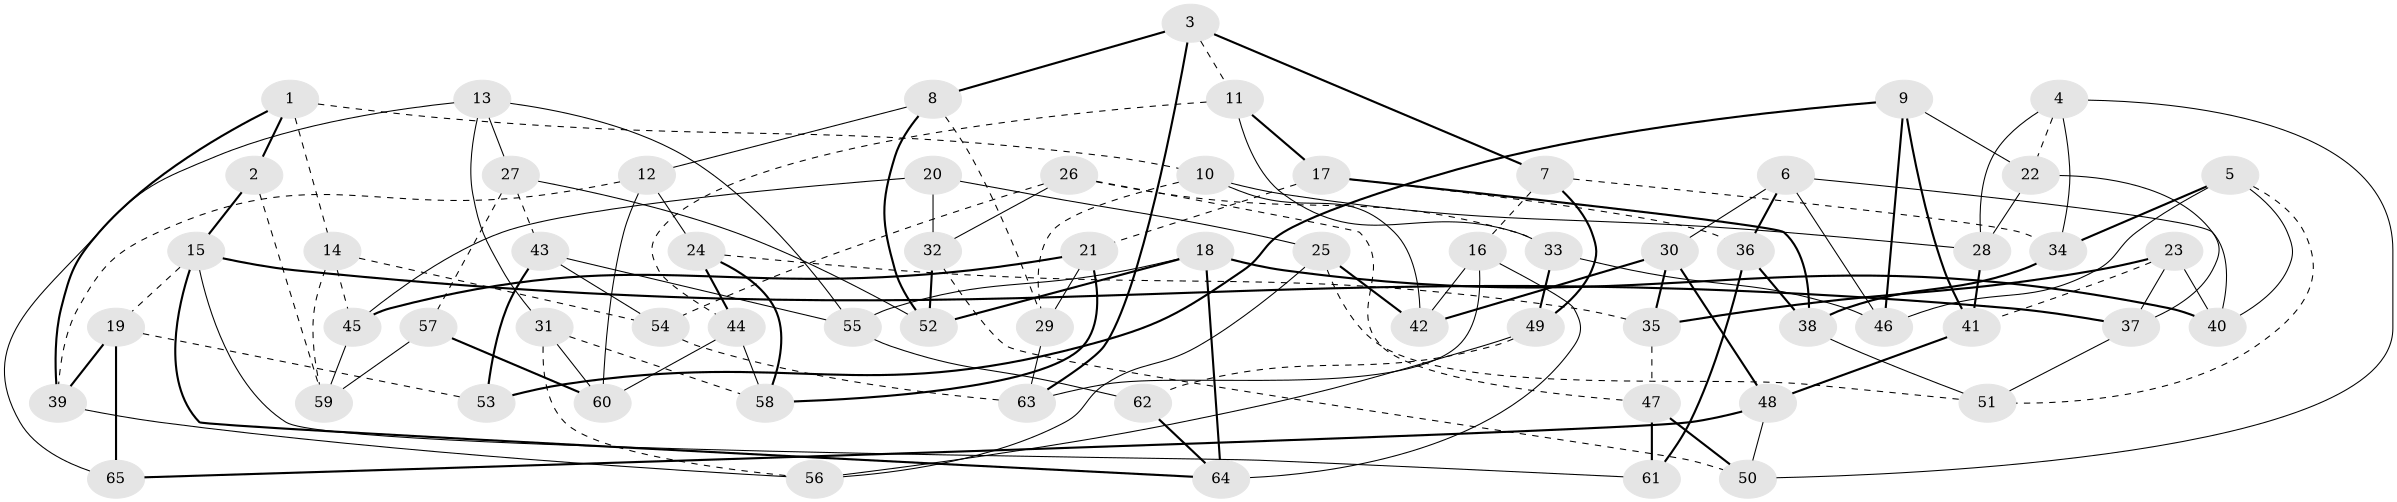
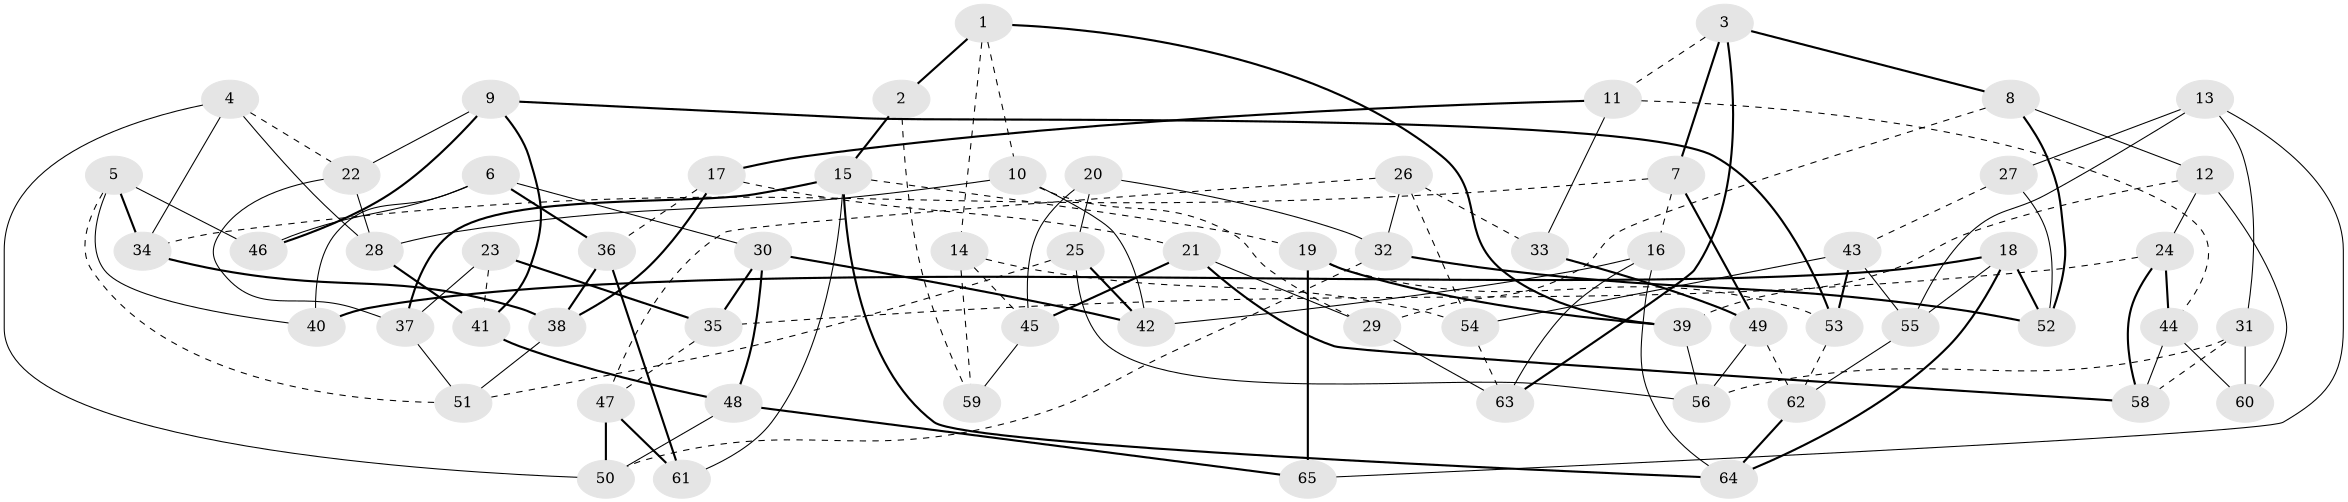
edge "33" -- "46": removed
edge "23" -- "40": removed
node "57": removed
edge "53" -- "62": added
